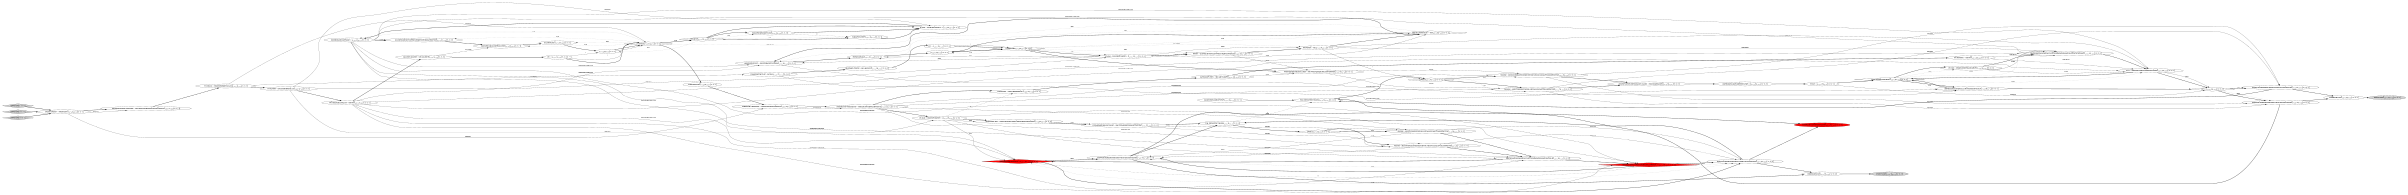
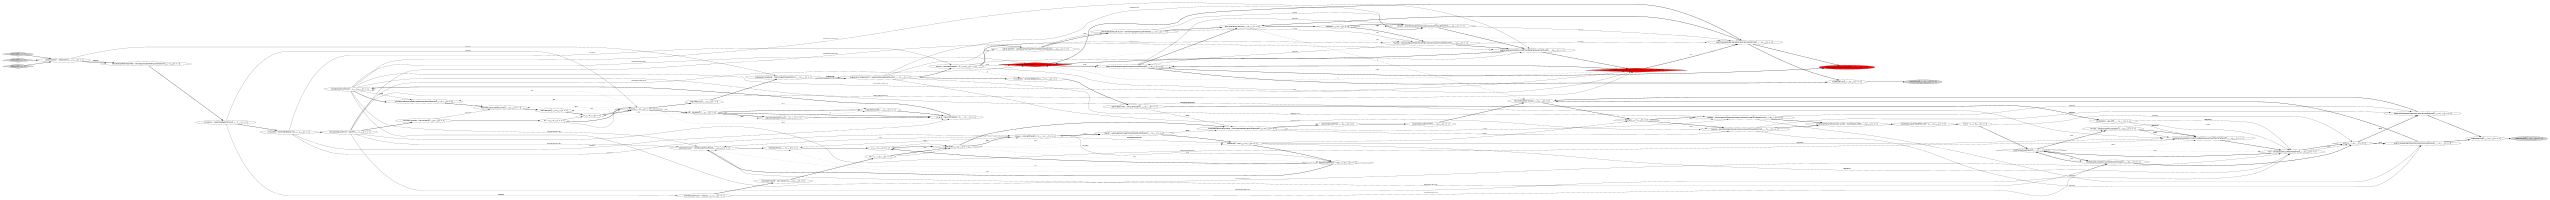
edge "i < numDocs@@@10@@@['1', '1', '1']" -> "int value = randomInt(maxTerm - 1)@@@15@@@['1', '1', '1']": label "filterTerms" -> "true"
edge "int value = randomInt(maxTerm - 1)@@@32@@@['0', '0', '1']" -> "filterTerms(i( = value@@@34@@@['0', '0', '1']": label "value" -> "expectedBucketCount"
node "builder.otherBucket(true)@@@41@@@['0', '0', '1']": added
